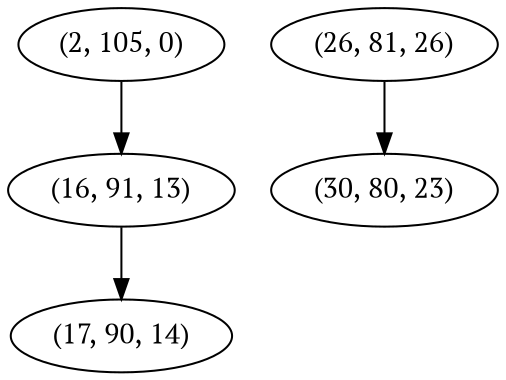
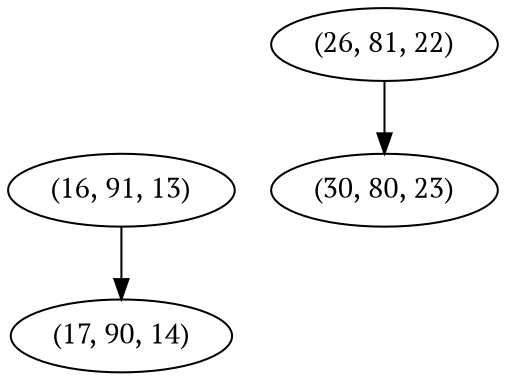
node "(2, 105, 0)": removed
node "(26, 81, 26)": label "(26, 81, 26)" -> "(26, 81, 22)"
